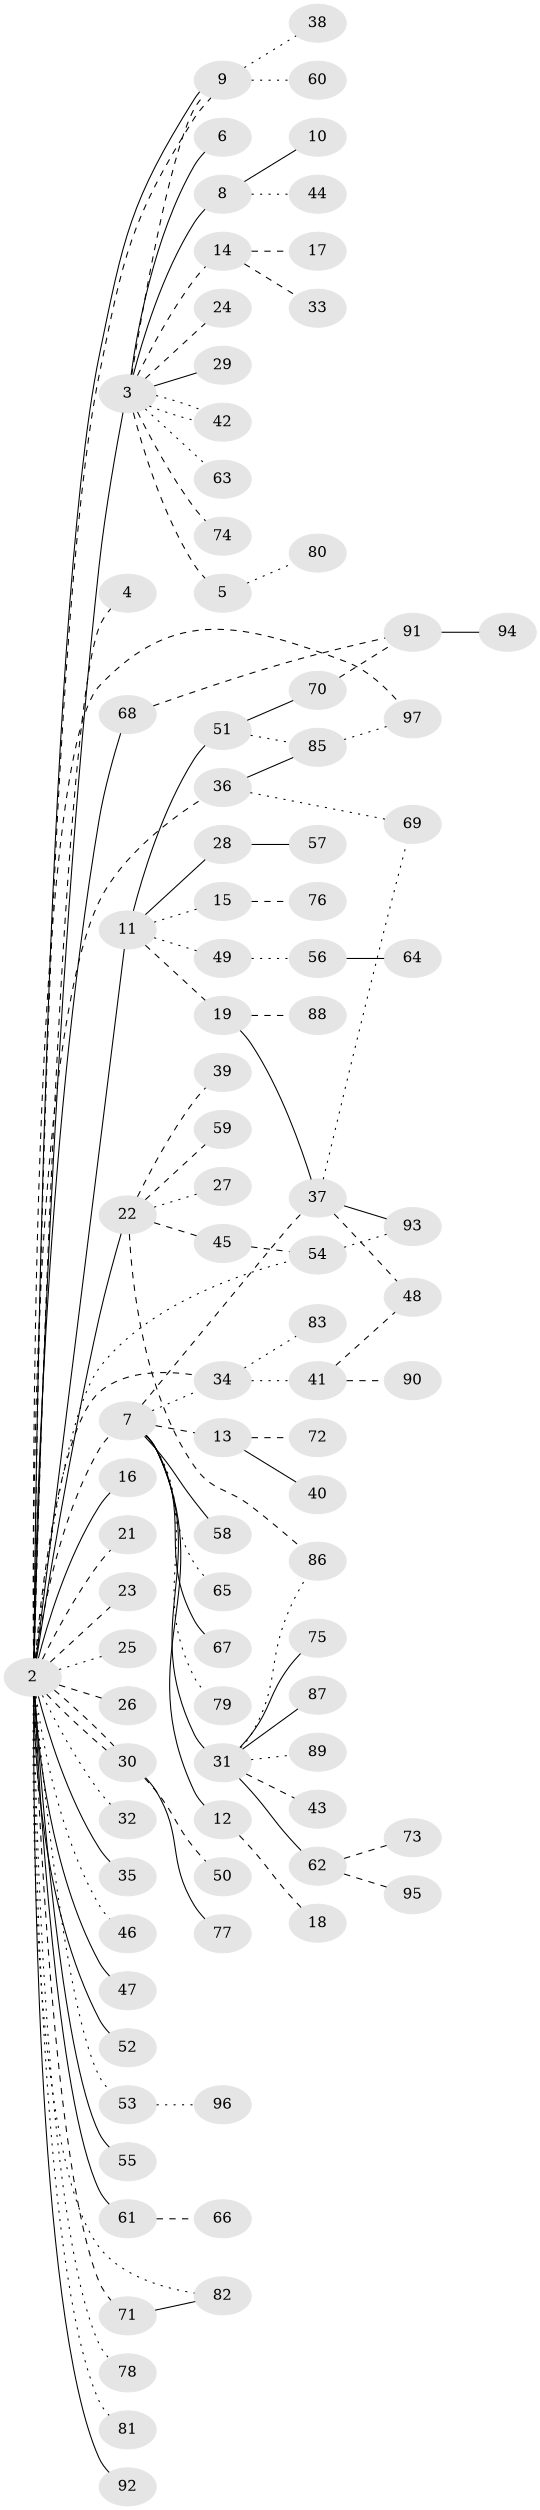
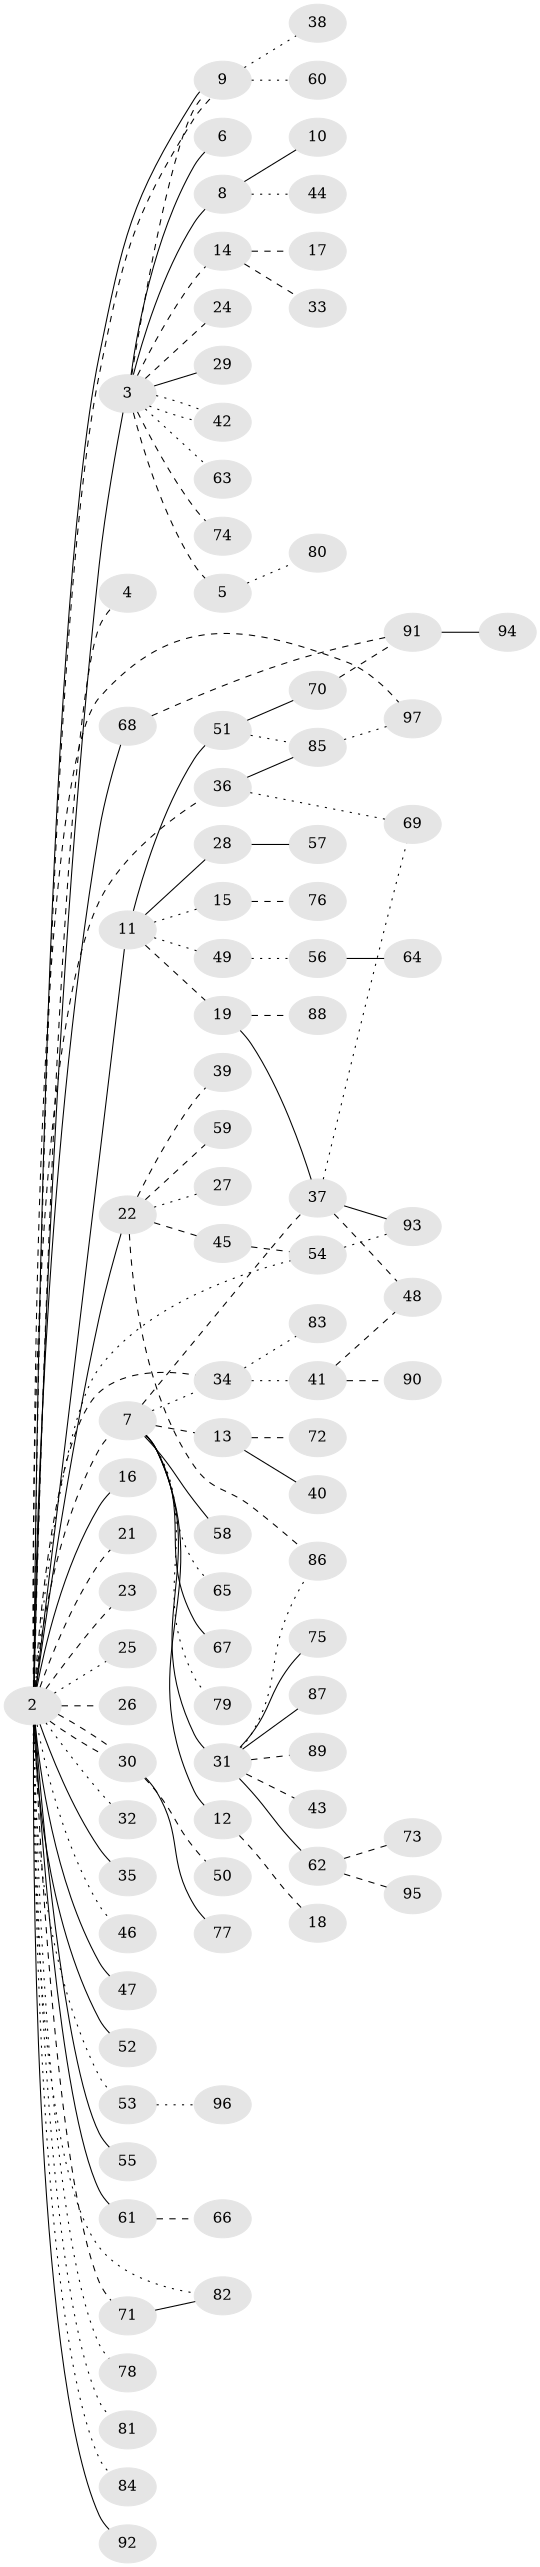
edge "89" -- "31": style dotted -> dashed
node "84": added
